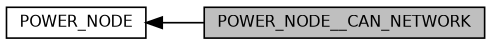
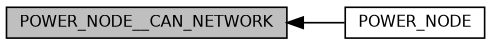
edge "POWER_NODE__CAN_NETWORK" -> "POWER_NODE": reversed
